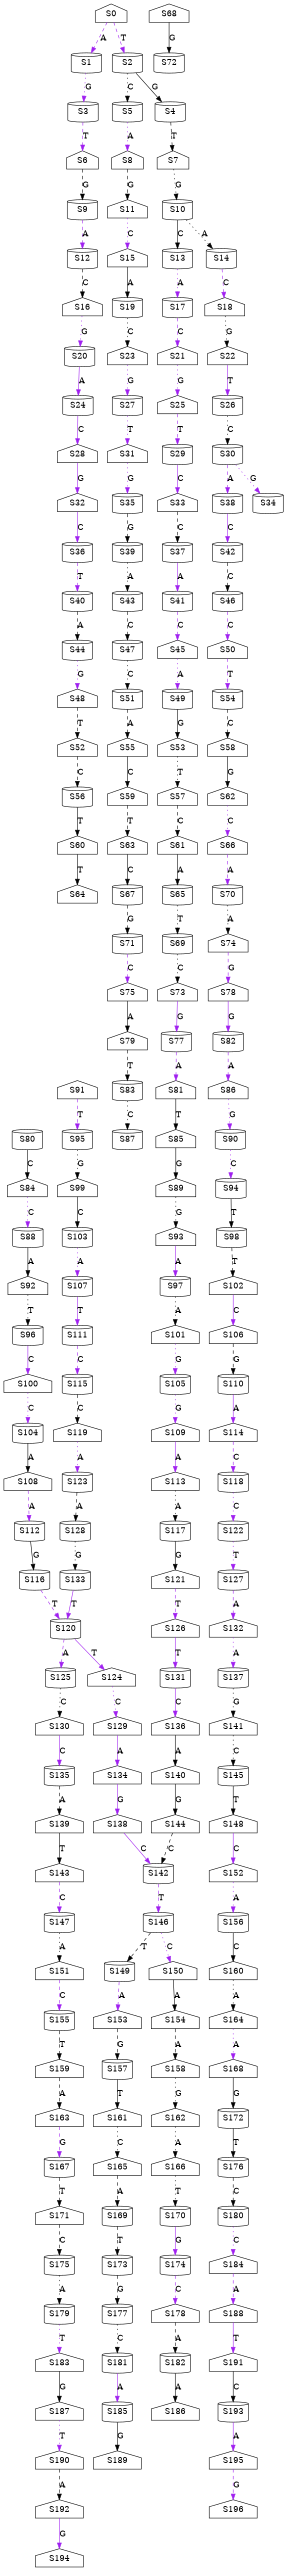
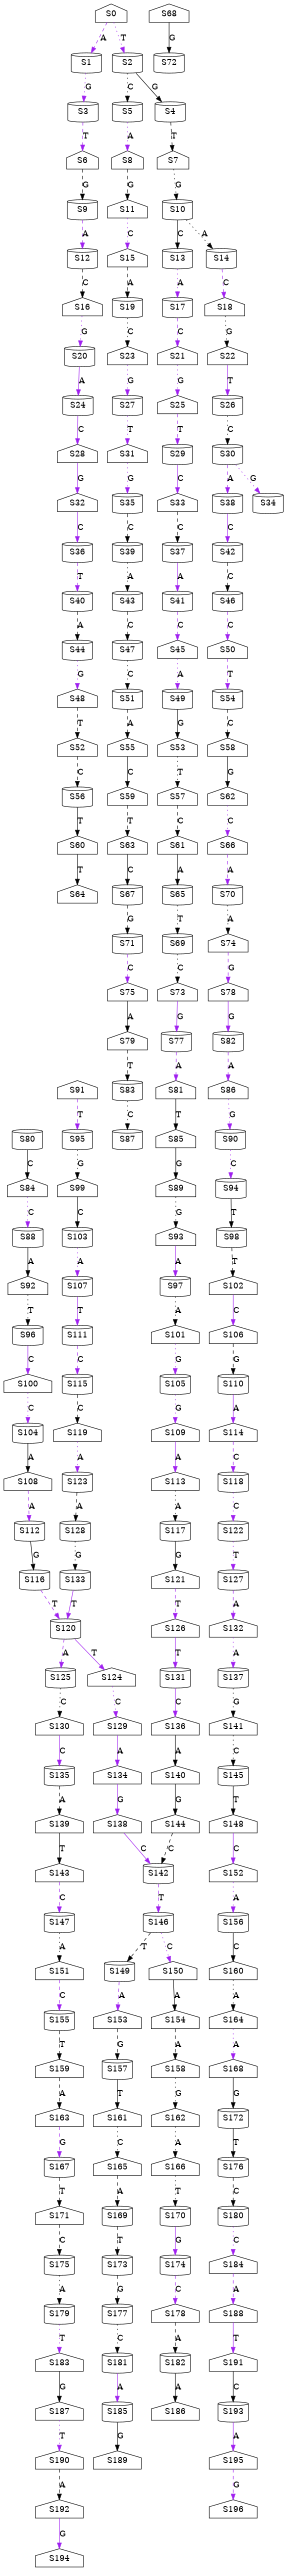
edge "S0" -> "S2": style dashed -> dotted
edge "S15" -> "S19": style solid -> dashed
edge "S35" -> "S39": label "G" -> "C"
